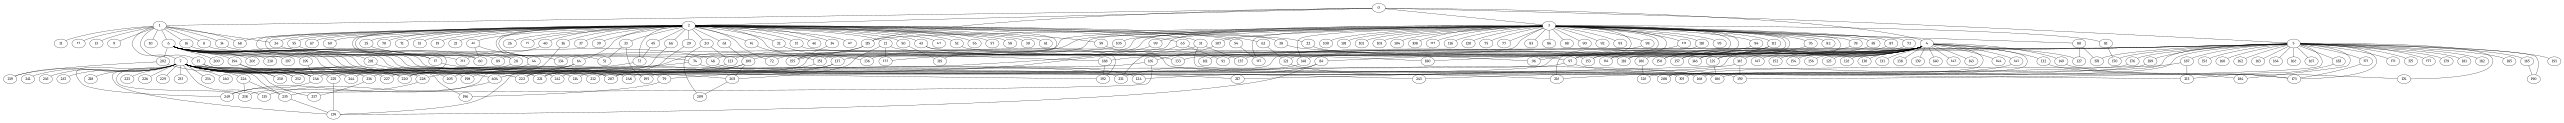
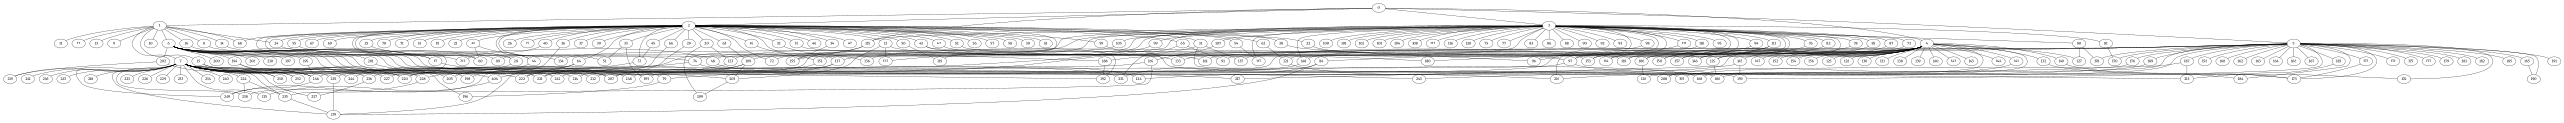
edge "82" -- "106": added
edge "42" -- "161": added
